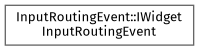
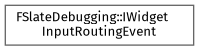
node "InputRoutingEvent::IWidget InputRoutingEvent": label "InputRoutingEvent::IWidget InputRoutingEvent" -> "FSlateDebugging::IWidget InputRoutingEvent"
